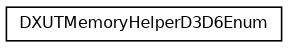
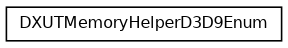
node "DXUTMemoryHelperD3D6Enum": label "DXUTMemoryHelperD3D6Enum" -> "DXUTMemoryHelperD3D9Enum"
